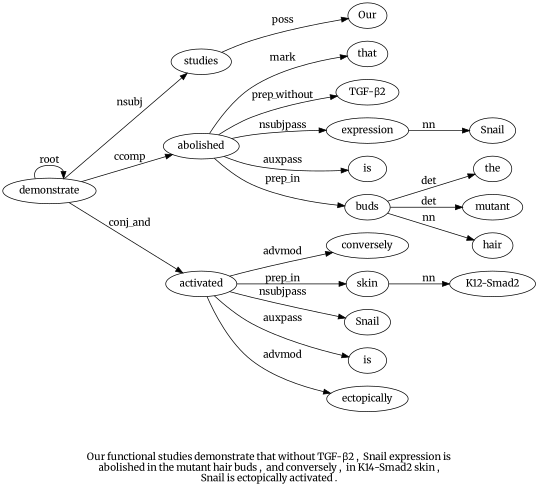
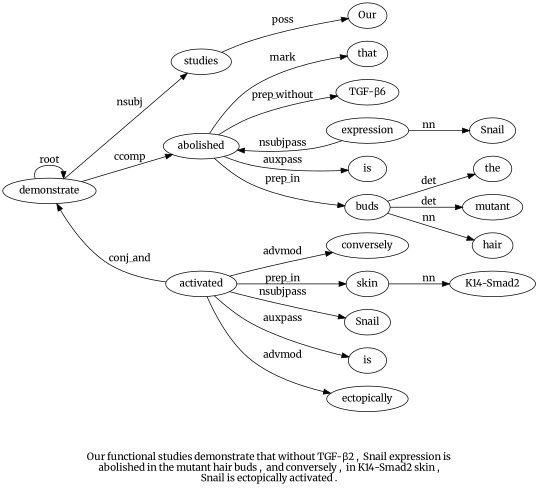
node "TGF-β2": label "TGF-β2" -> "TGF-β6"
edge "abolished" -> "expression": reversed
edge "demonstrate" -> "activated": reversed
node "K12-Smad2": label "K12-Smad2" -> "K14-Smad2"
